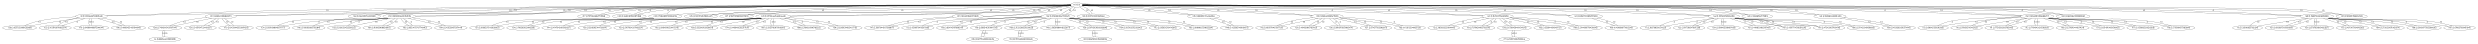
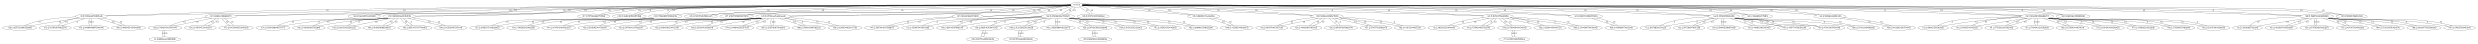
node "n92 (3.500701904296875)": added
